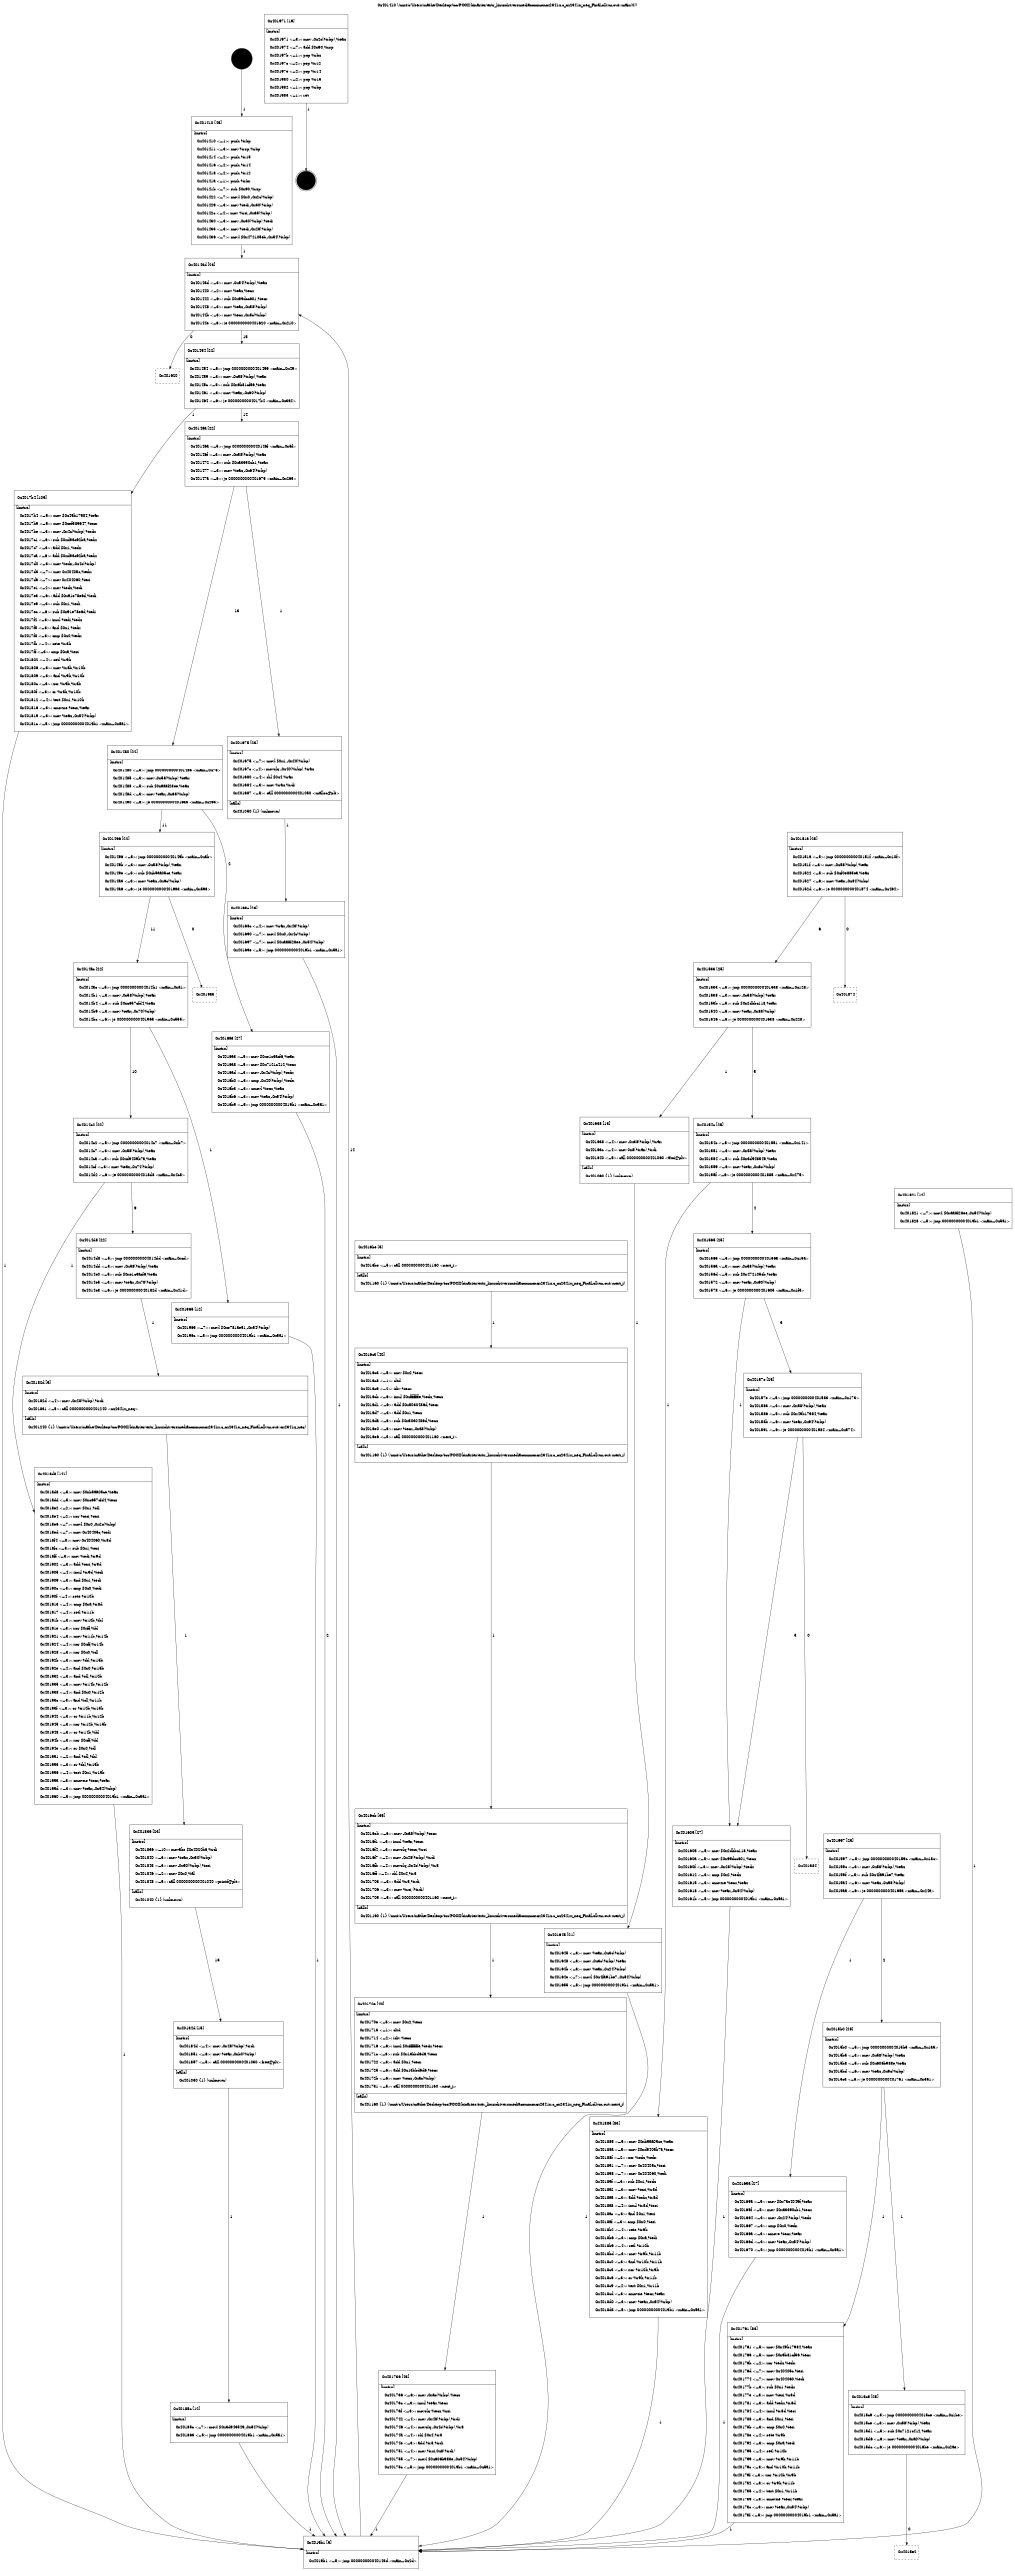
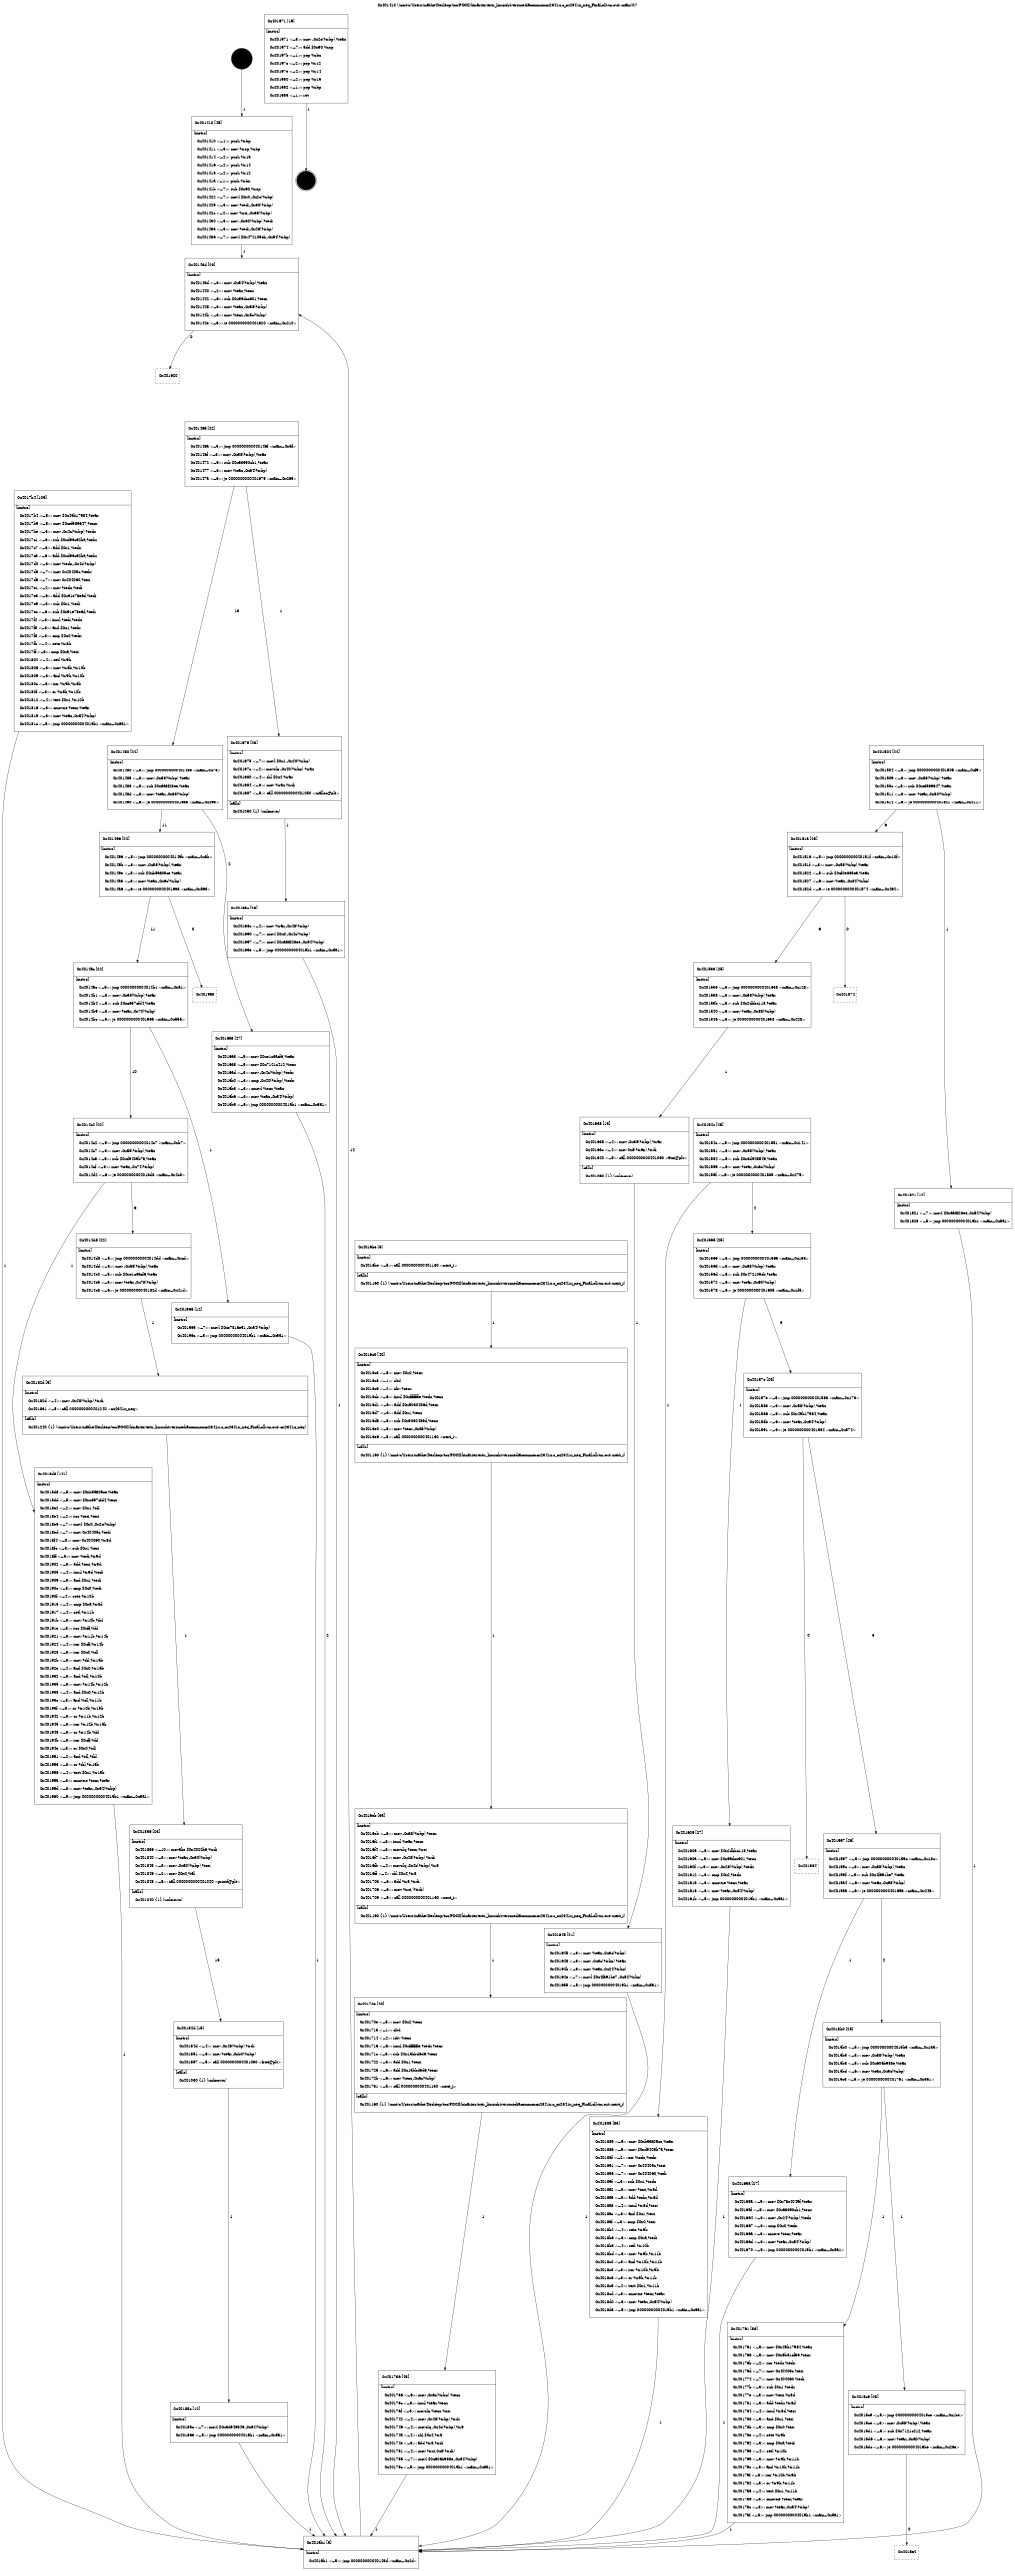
node "0x401454 [22]": removed
node "0x401504 [22]": added
edge "0x401533 [25]" -> "0x40154c [25]": removed, label "5"
edge "0x40157e [25]" -> "0x401605 [27]": now "0x40157e [25]" -> "0x401597 [25]"
